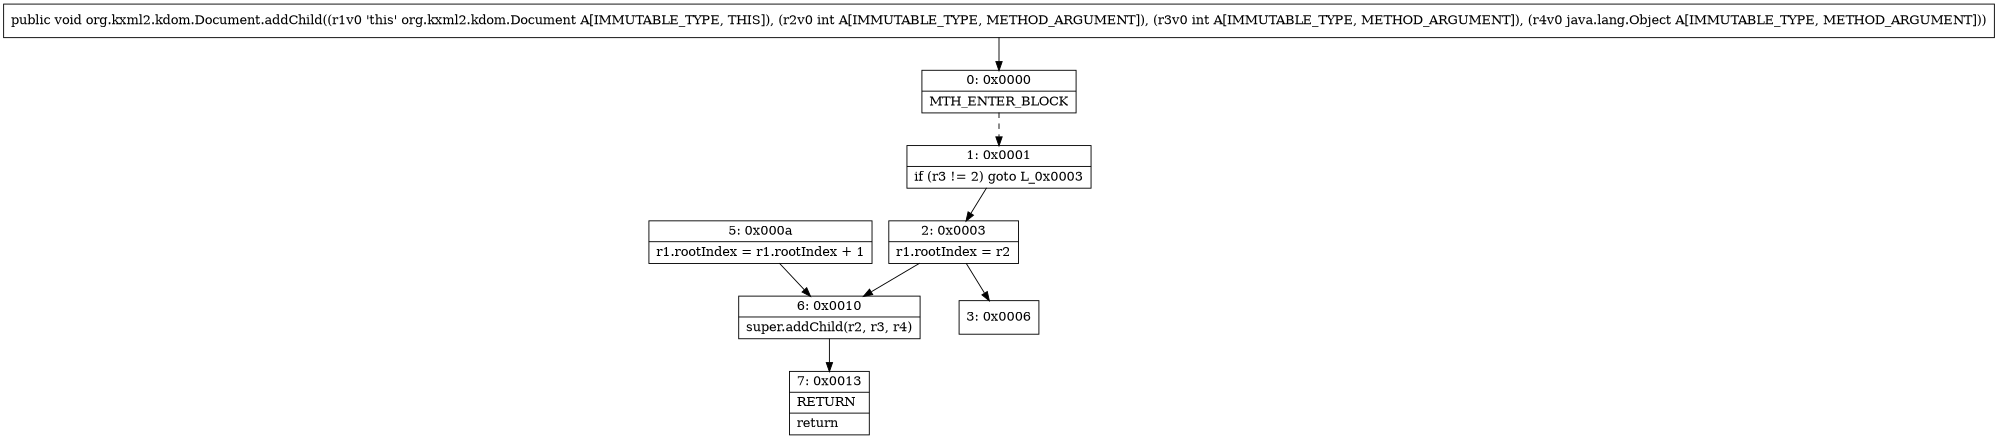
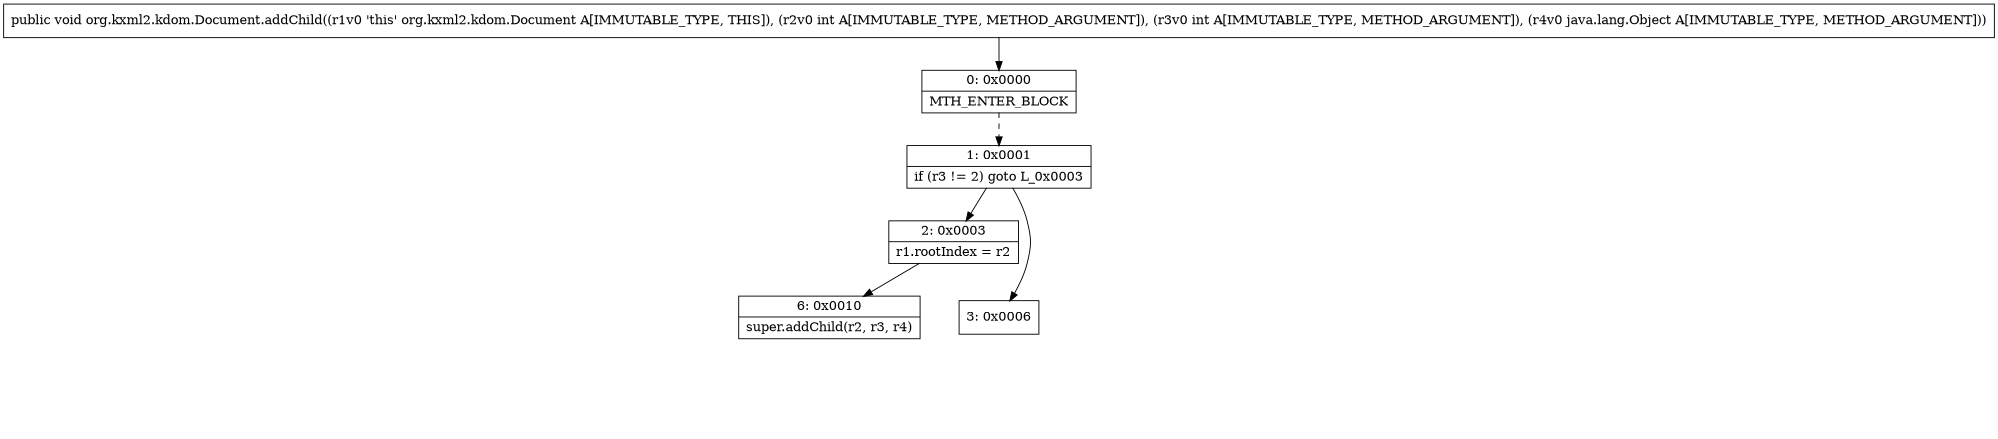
node "5: 0x000a": removed
edge "2: 0x0003" -> "3: 0x0006": now "1: 0x0001" -> "3: 0x0006"
node "7: 0x0013": removed
